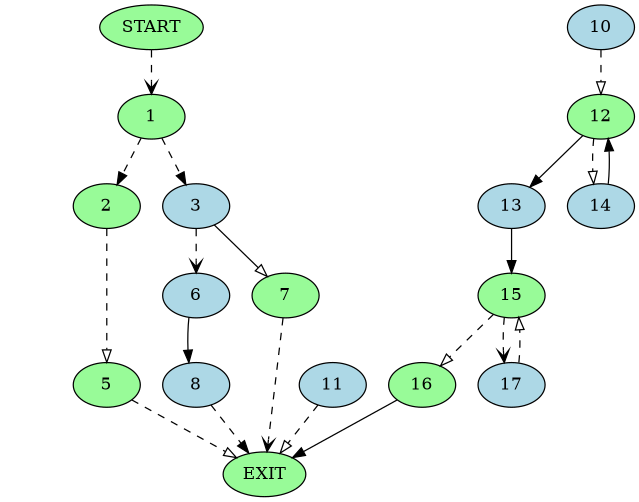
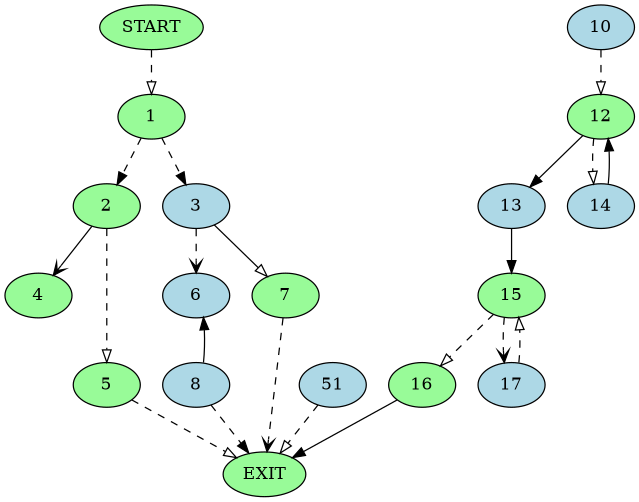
edge "START" -> "1": arrowhead vee -> onormal
node "4": added
edge "6" -> "8": reversed
node "11": label "11" -> "51"
